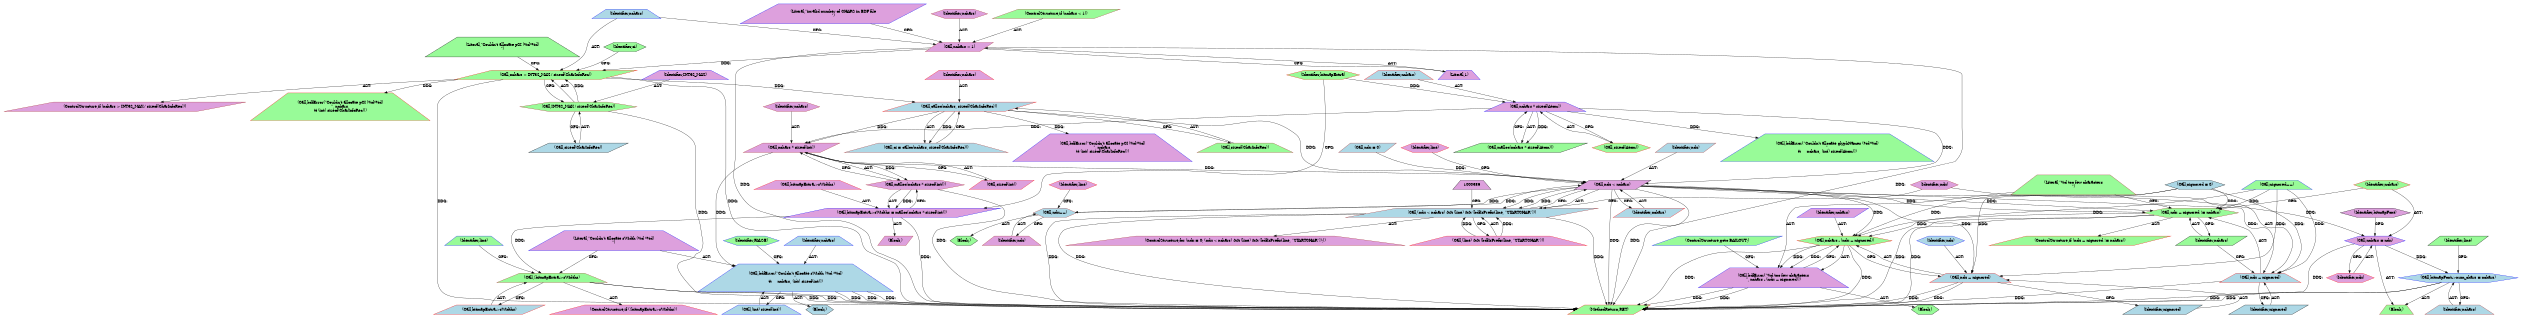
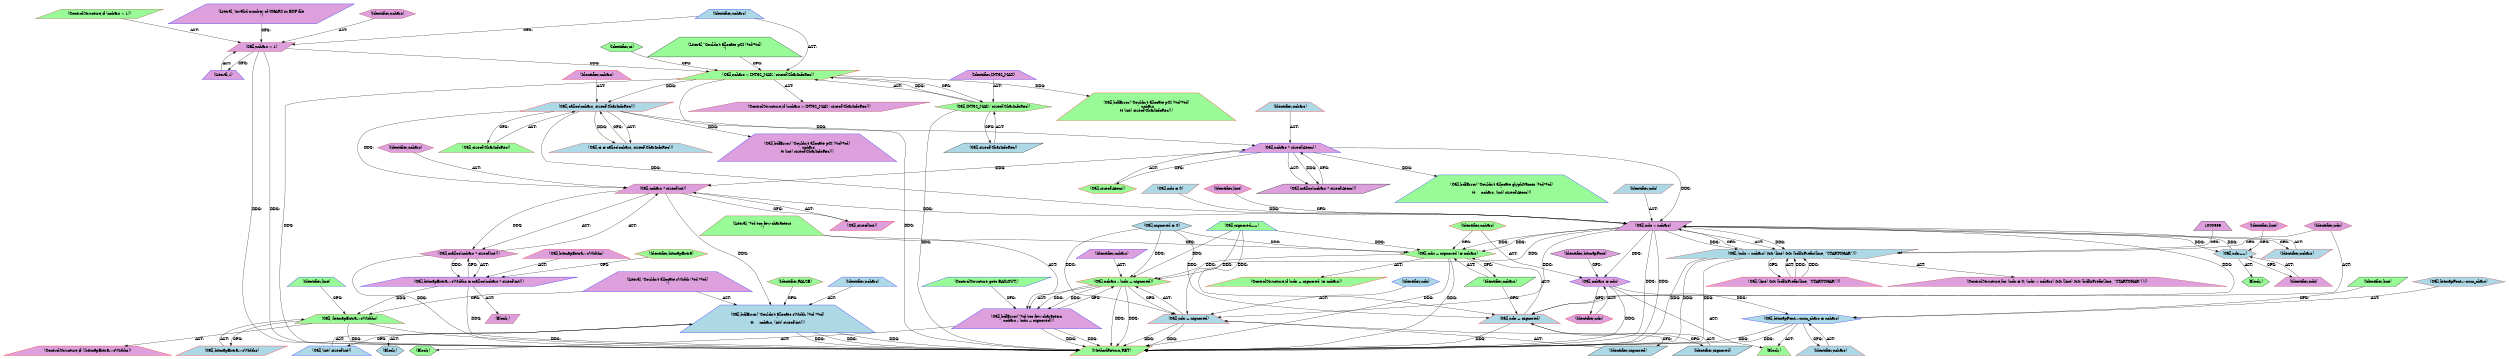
edge "(Identifier,bitmapExtra)" -> "(Call,nchars * sizeof(Atom))": now "(Call,calloc(nchars, sizeof(CharInfoRec)))" -> "(Call,nchars * sizeof(Atom))"
node "(Call,malloc(nchars * sizeof(Atom)))": fillcolor palegreen -> plum
edge "(Call,malloc(nchars * sizeof(int)))" -> "(Call,nchars * sizeof(int))": label "CFG: " -> "AST: "
node "(Identifier,FALSE)": color blue -> brown
node "(Call,bitmapFont->num_chars)": added
